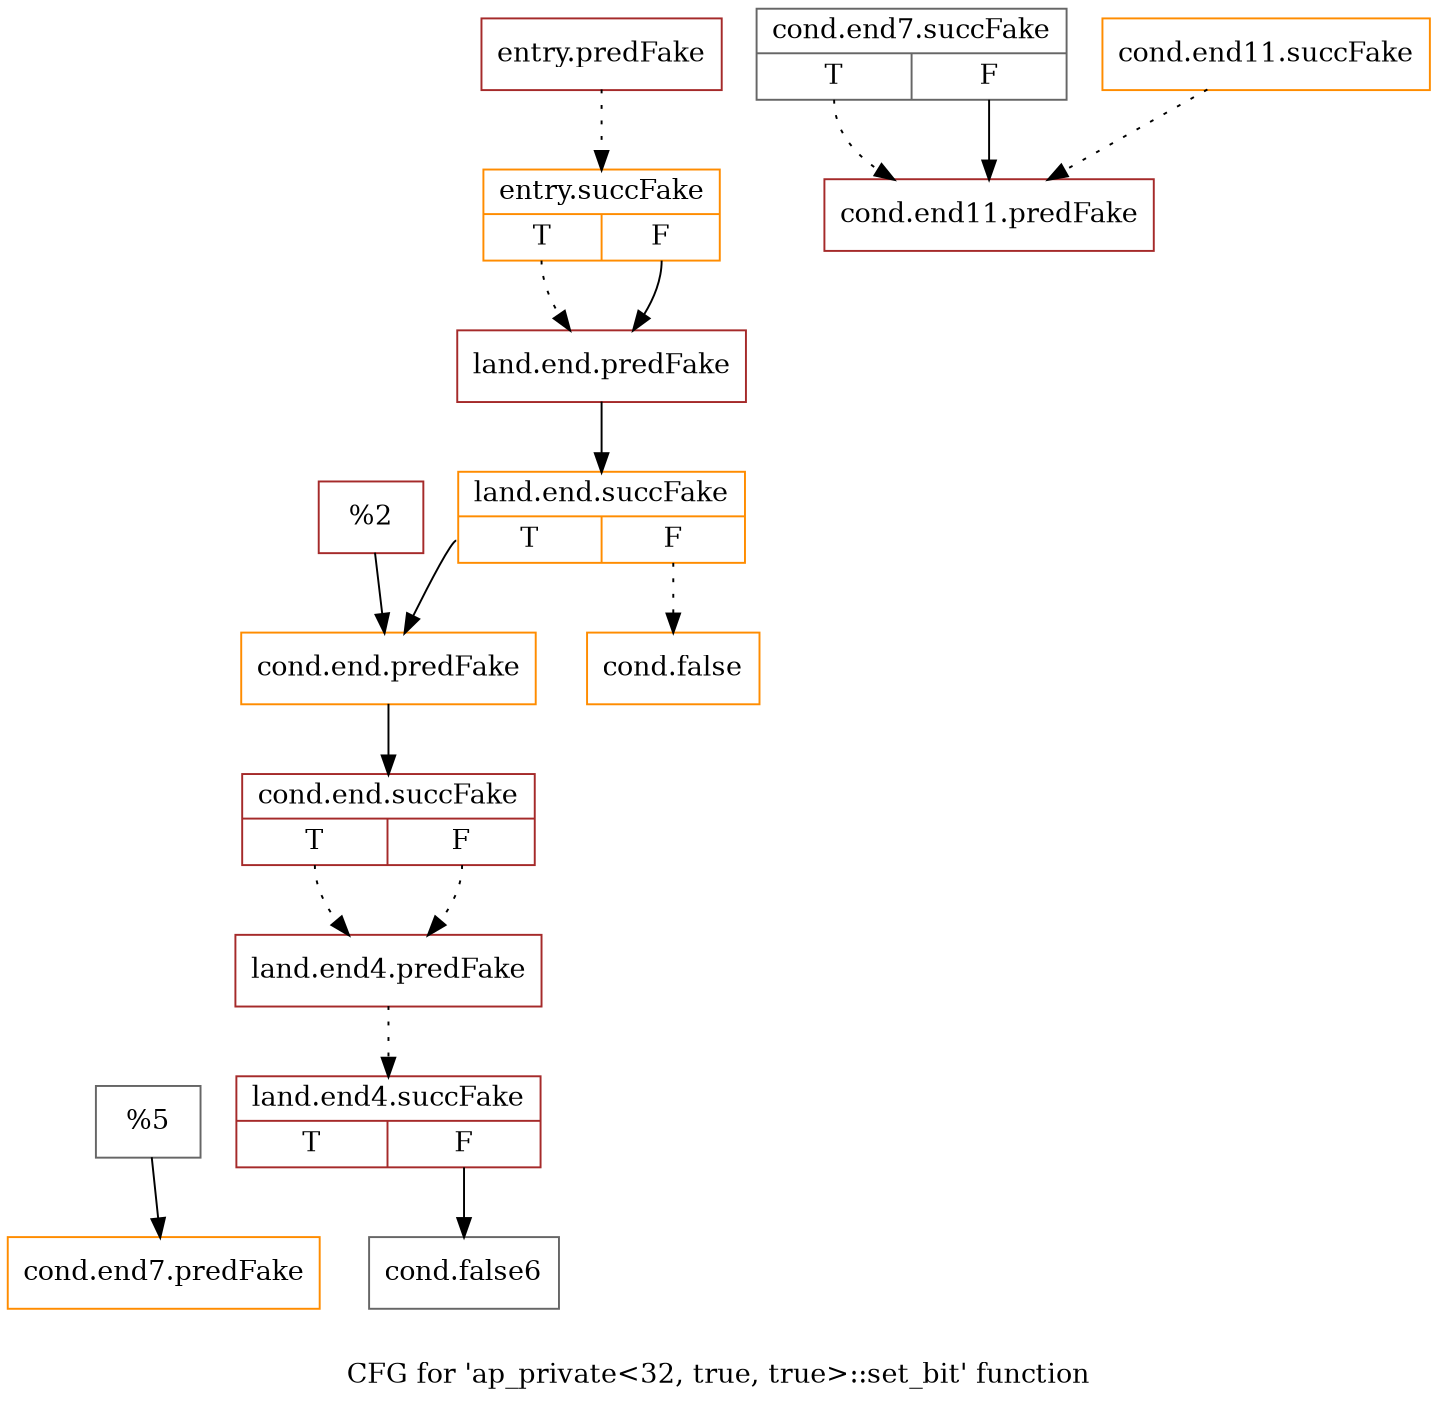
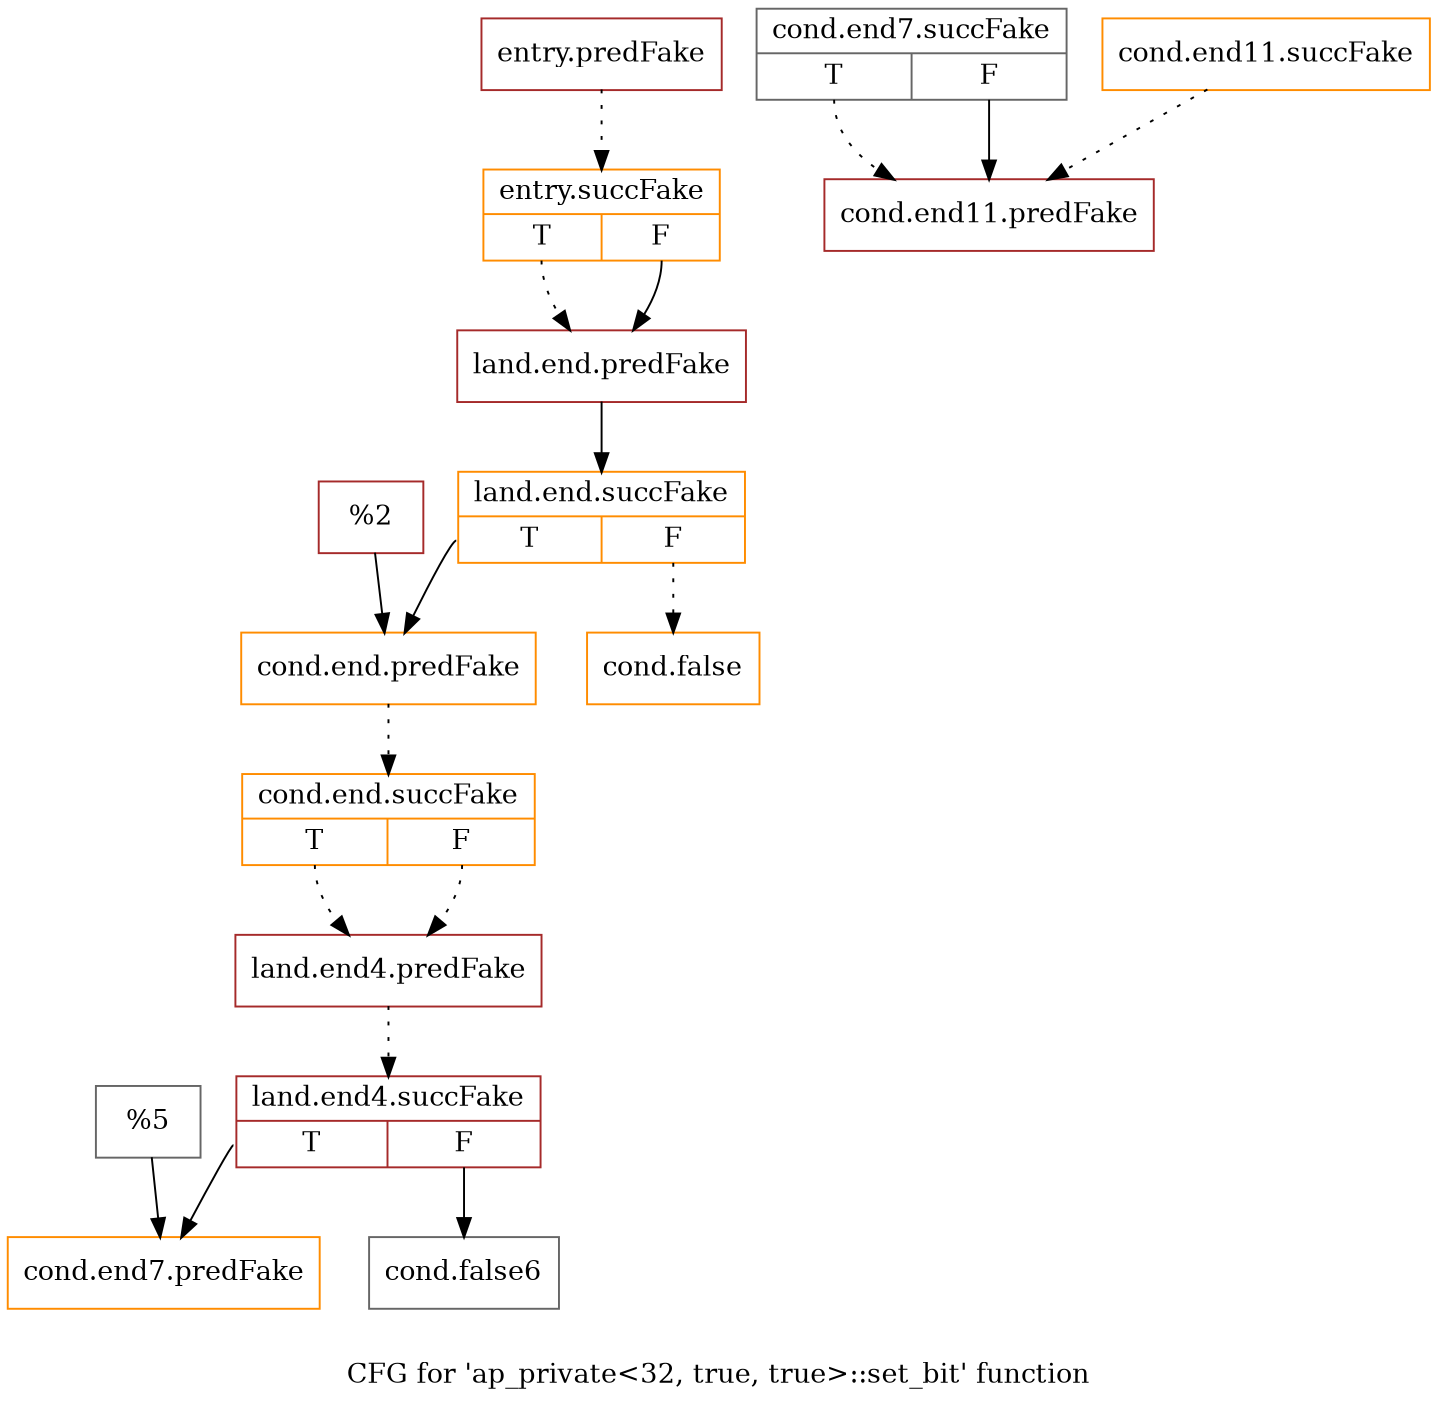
edge "cond.end.predFake" -> "cond.end.succFake": style solid -> dotted
node "cond.end.succFake": color brown -> darkorange
edge "land.end4.succFake" -> "cond.end7.predFake": added
